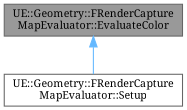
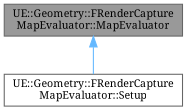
node "UE::Geometry::FRenderCapture MapEvaluator::EvaluateColor": label "UE::Geometry::FRenderCapture MapEvaluator::EvaluateColor" -> "UE::Geometry::FRenderCapture MapEvaluator::MapEvaluator"
